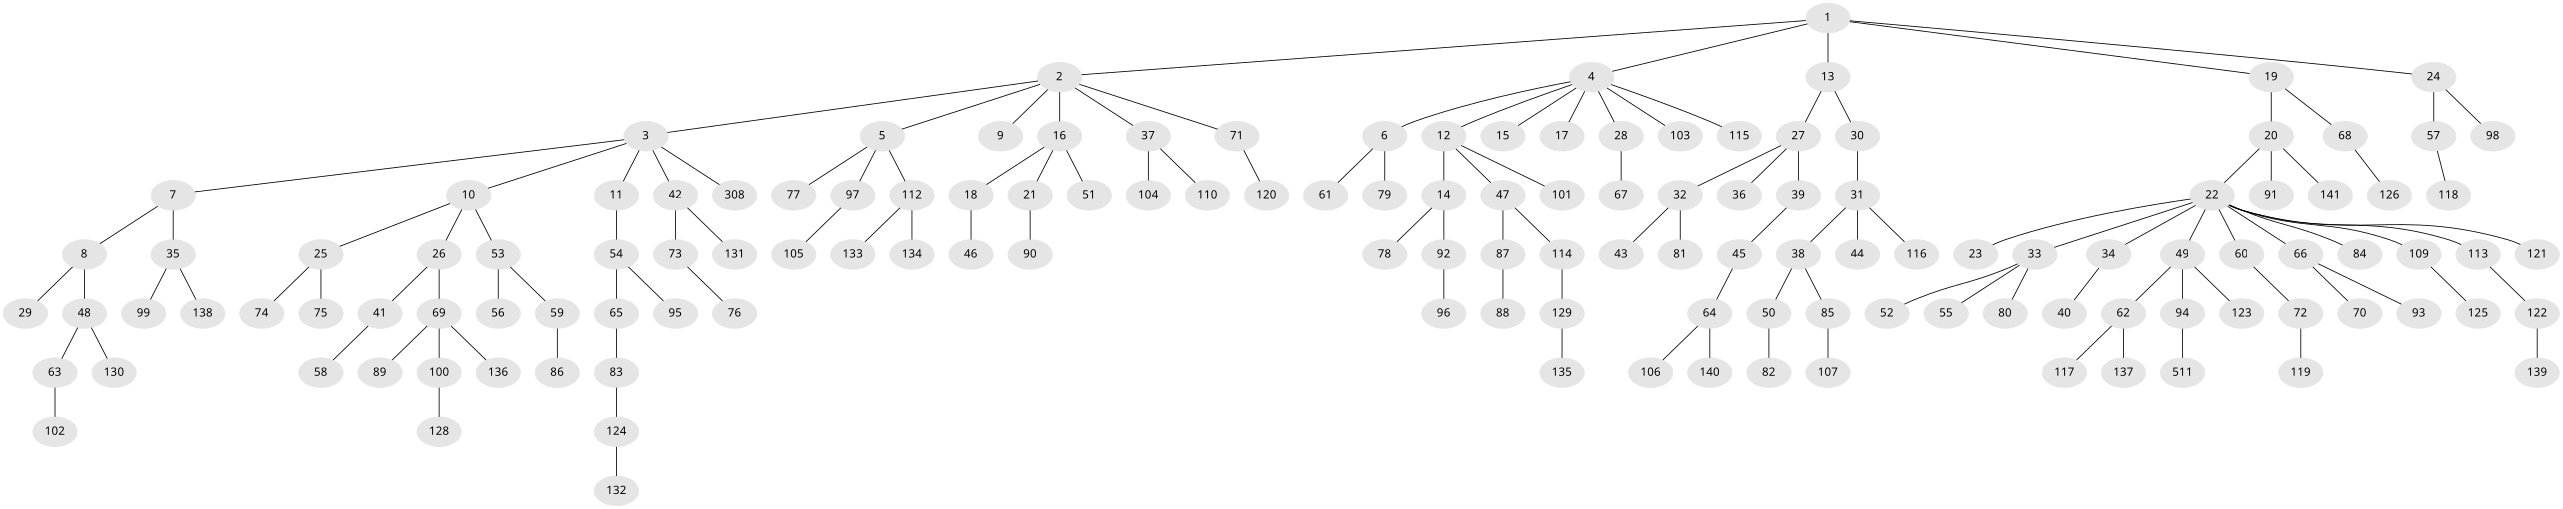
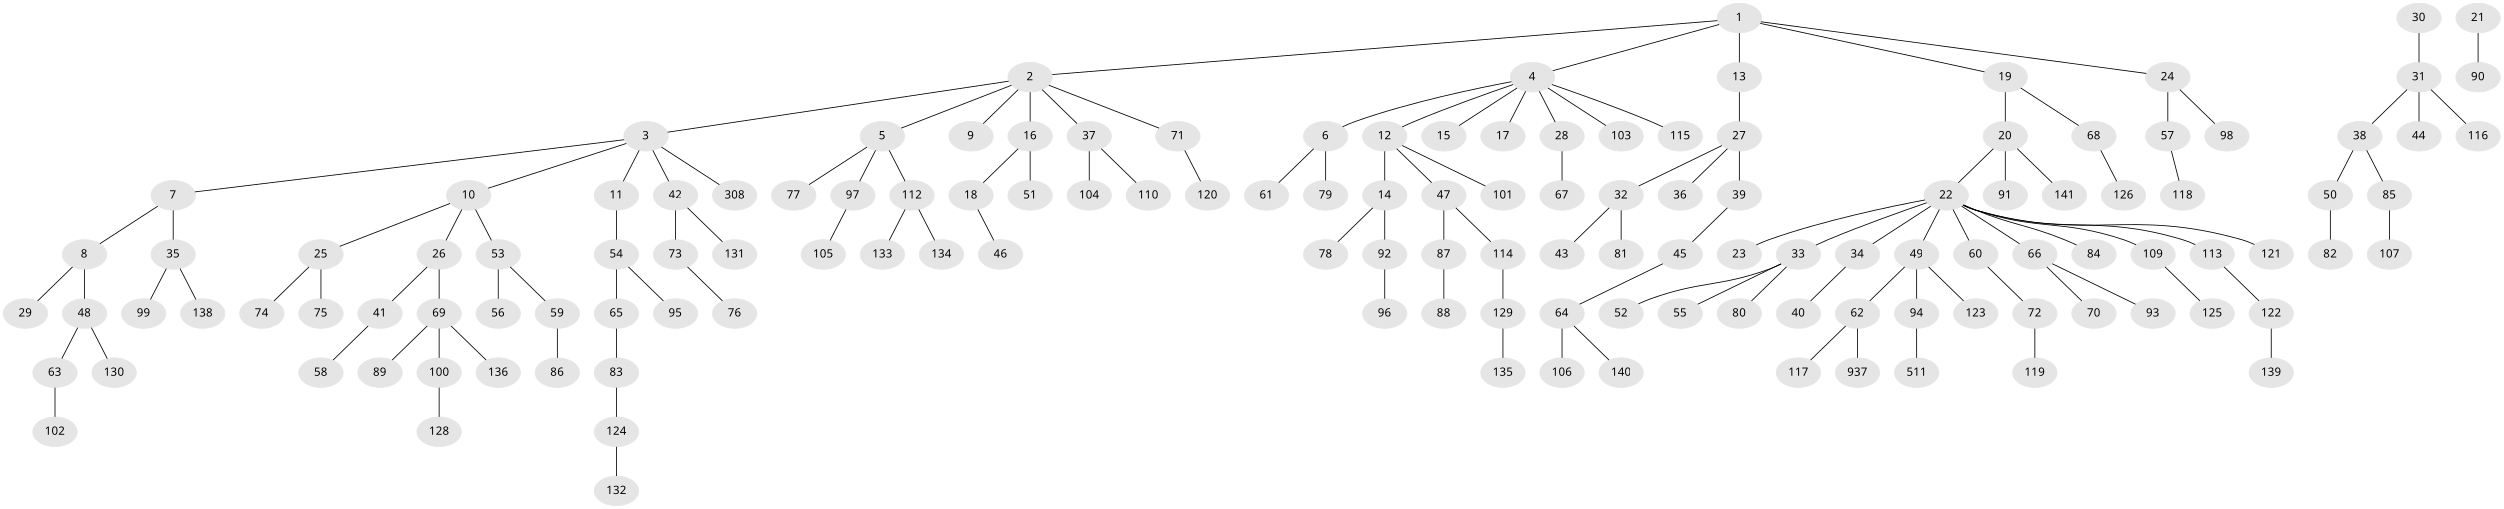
edge "13" -- "30": removed
edge "16" -- "21": removed
node "137": label "137" -> "937"
